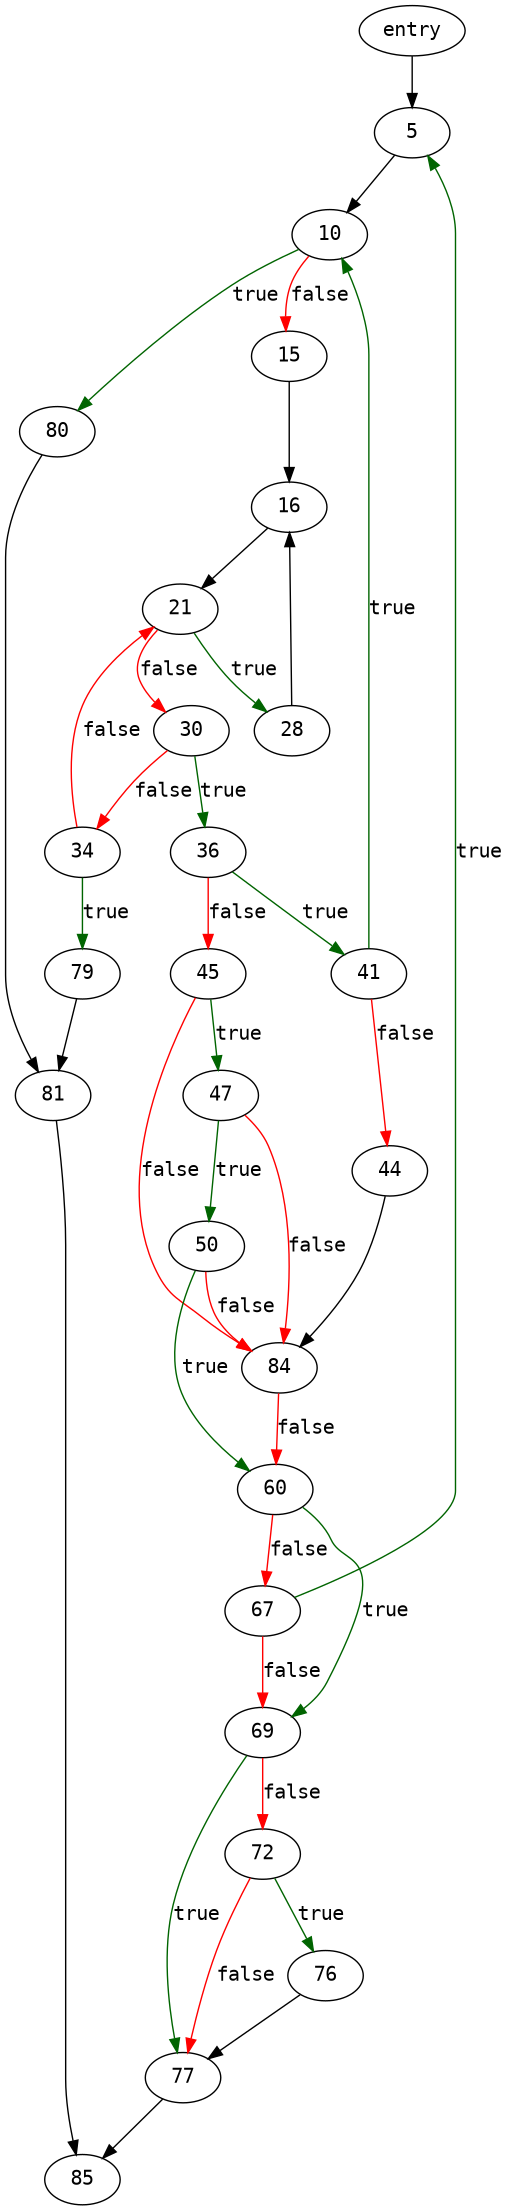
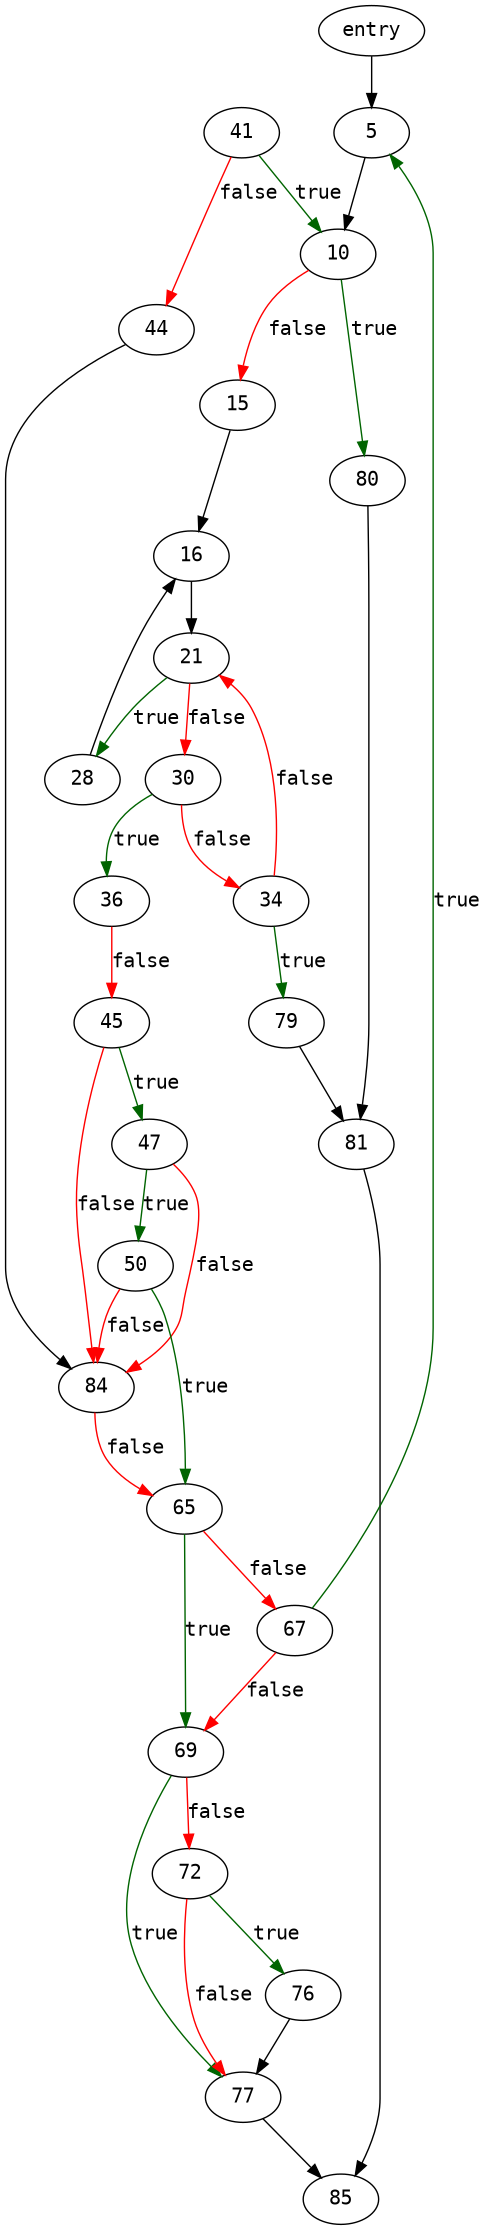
edge "36" -> "41": removed, label "true"
node "60": label "60" -> "65"
